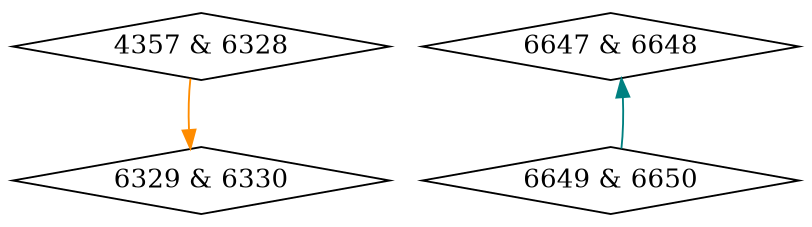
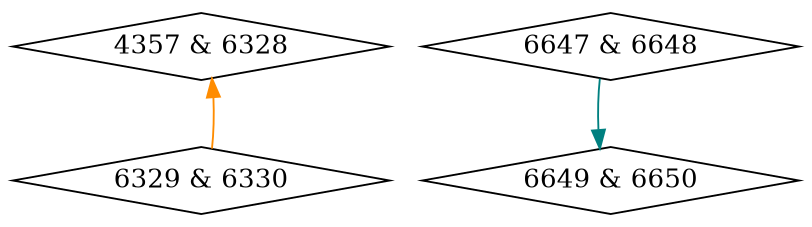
edge "4357 & 6328" -> "6329 & 6330": reversed
edge "6649 & 6650" -> "6647 & 6648": reversed
